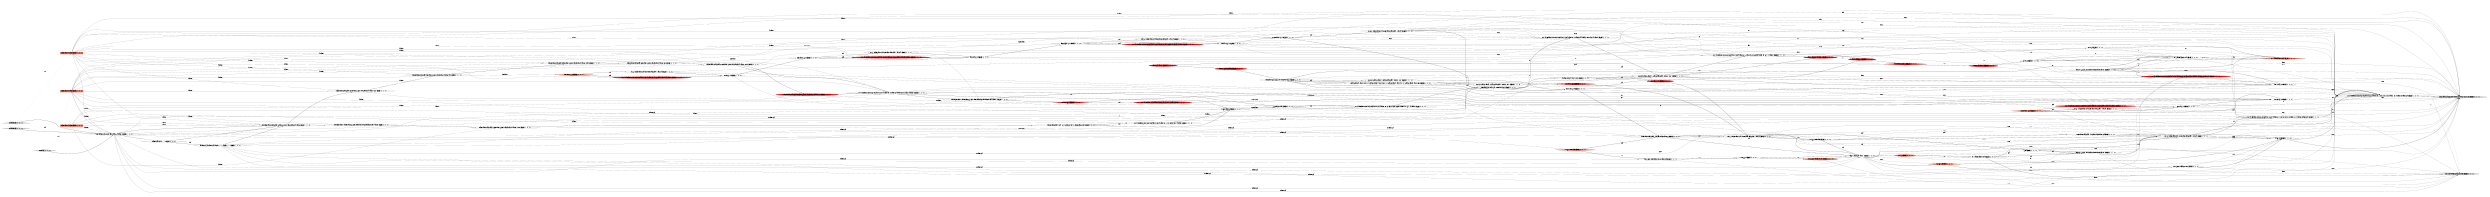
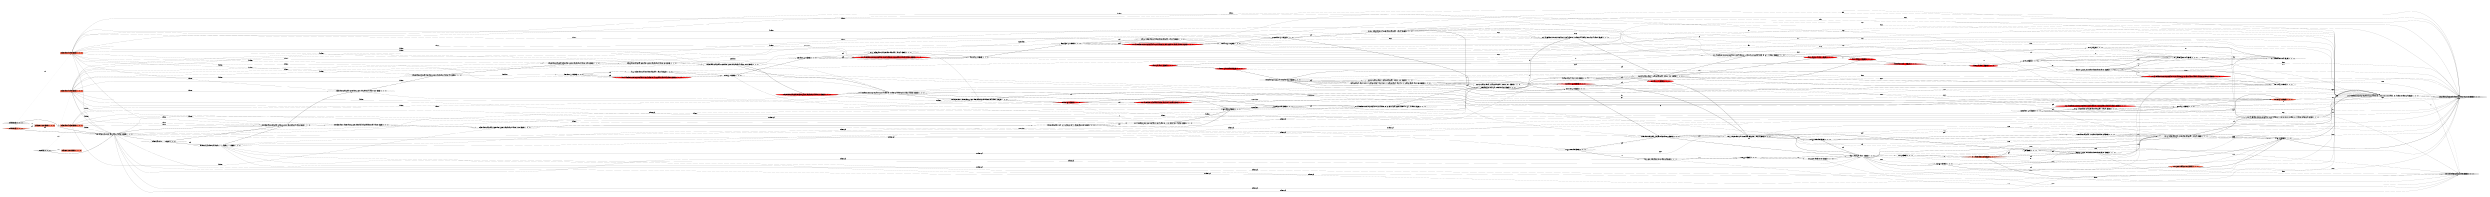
node "idx < metricExpressions.size()@@@47@@@['1', '0', '0']": fillcolor tomato -> white
node "endExpression != null@@@23@@@['1', '1', '0']": fillcolor tomato -> white
node "String start = null@@@15@@@['1', '1', '0']": fillcolor white -> tomato
node "startExpression != null@@@16@@@['1', '1', '0']": fillcolor tomato -> white
node "StreamFactory factory@@@2@@@['1', '1', '0']": added
node "TimeSeriesStream['1', '0', '0']": fillcolor lightgray -> tomato
node "null == zkHostExpression@@@23@@@['0', '0', '1']": fillcolor tomato -> white
node "StreamFactory factory@@@2@@@['0', '0', '1']": added
node "int idx = 0@@@33@@@['0', '0', '1']": fillcolor tomato -> white
node "idx < metricExpressions.size()@@@34@@@['0', '0', '1']": fillcolor white -> tomato
node "zkHost = factory.getDefaultZkHost()@@@26@@@['0', '0', '1']": fillcolor tomato -> white
node "zkHost == null@@@78@@@['0', '1', '0']": fillcolor tomato -> white
node "zkHost = factory.getDefaultZkHost()@@@79@@@['0', '1', '0']": fillcolor white -> tomato
